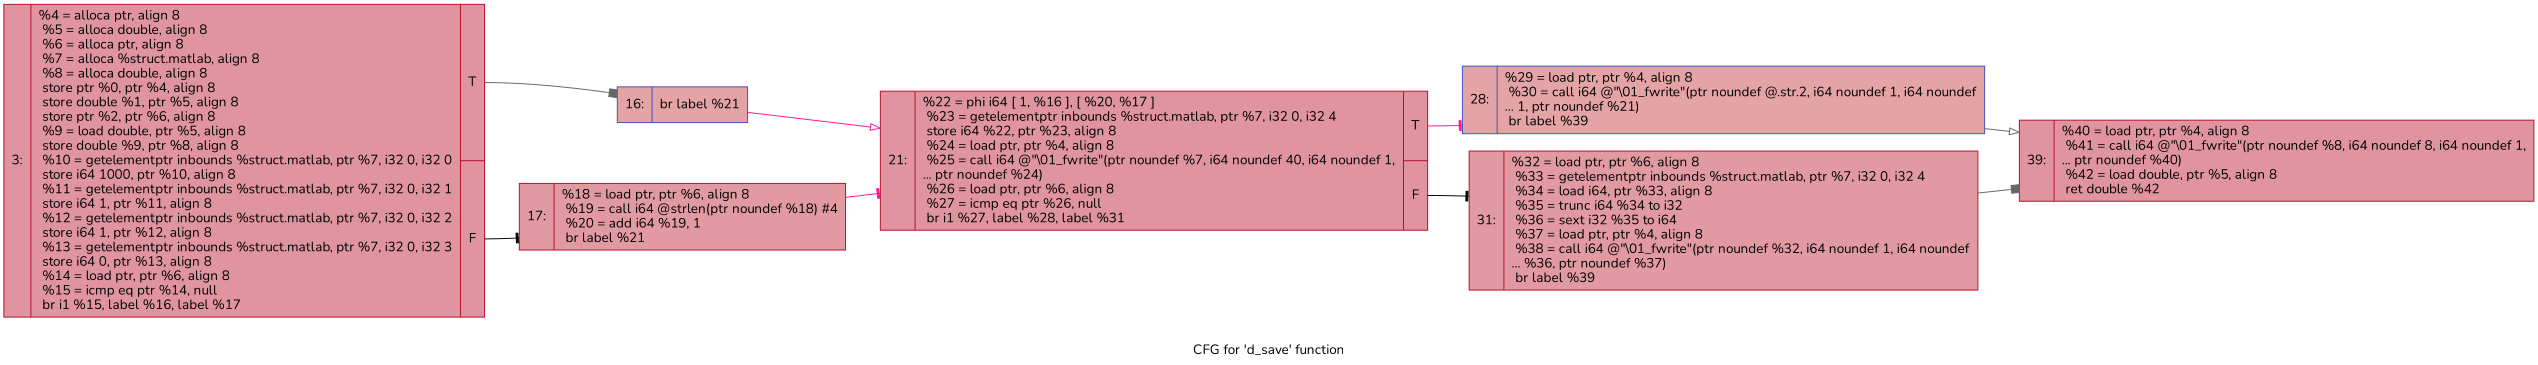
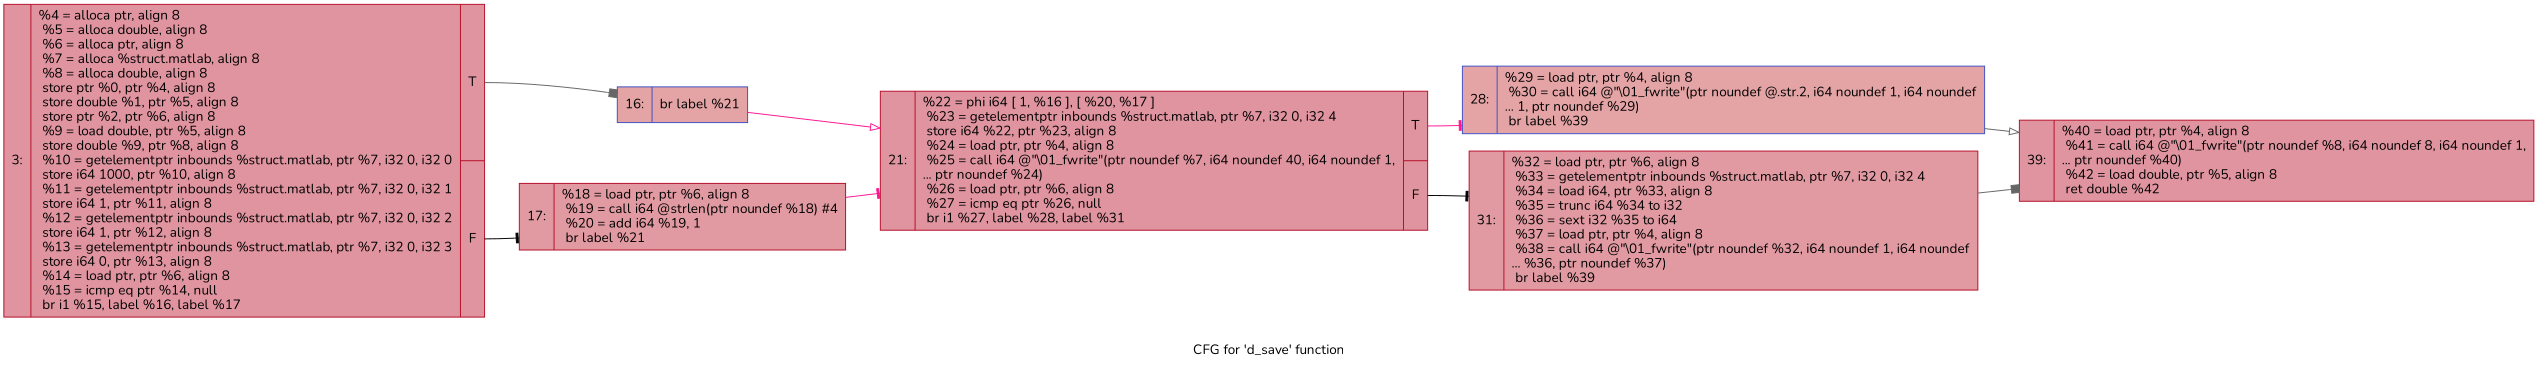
node "28:": text "... 1, ptr noundef %21)" -> "... 1, ptr noundef %29)"
